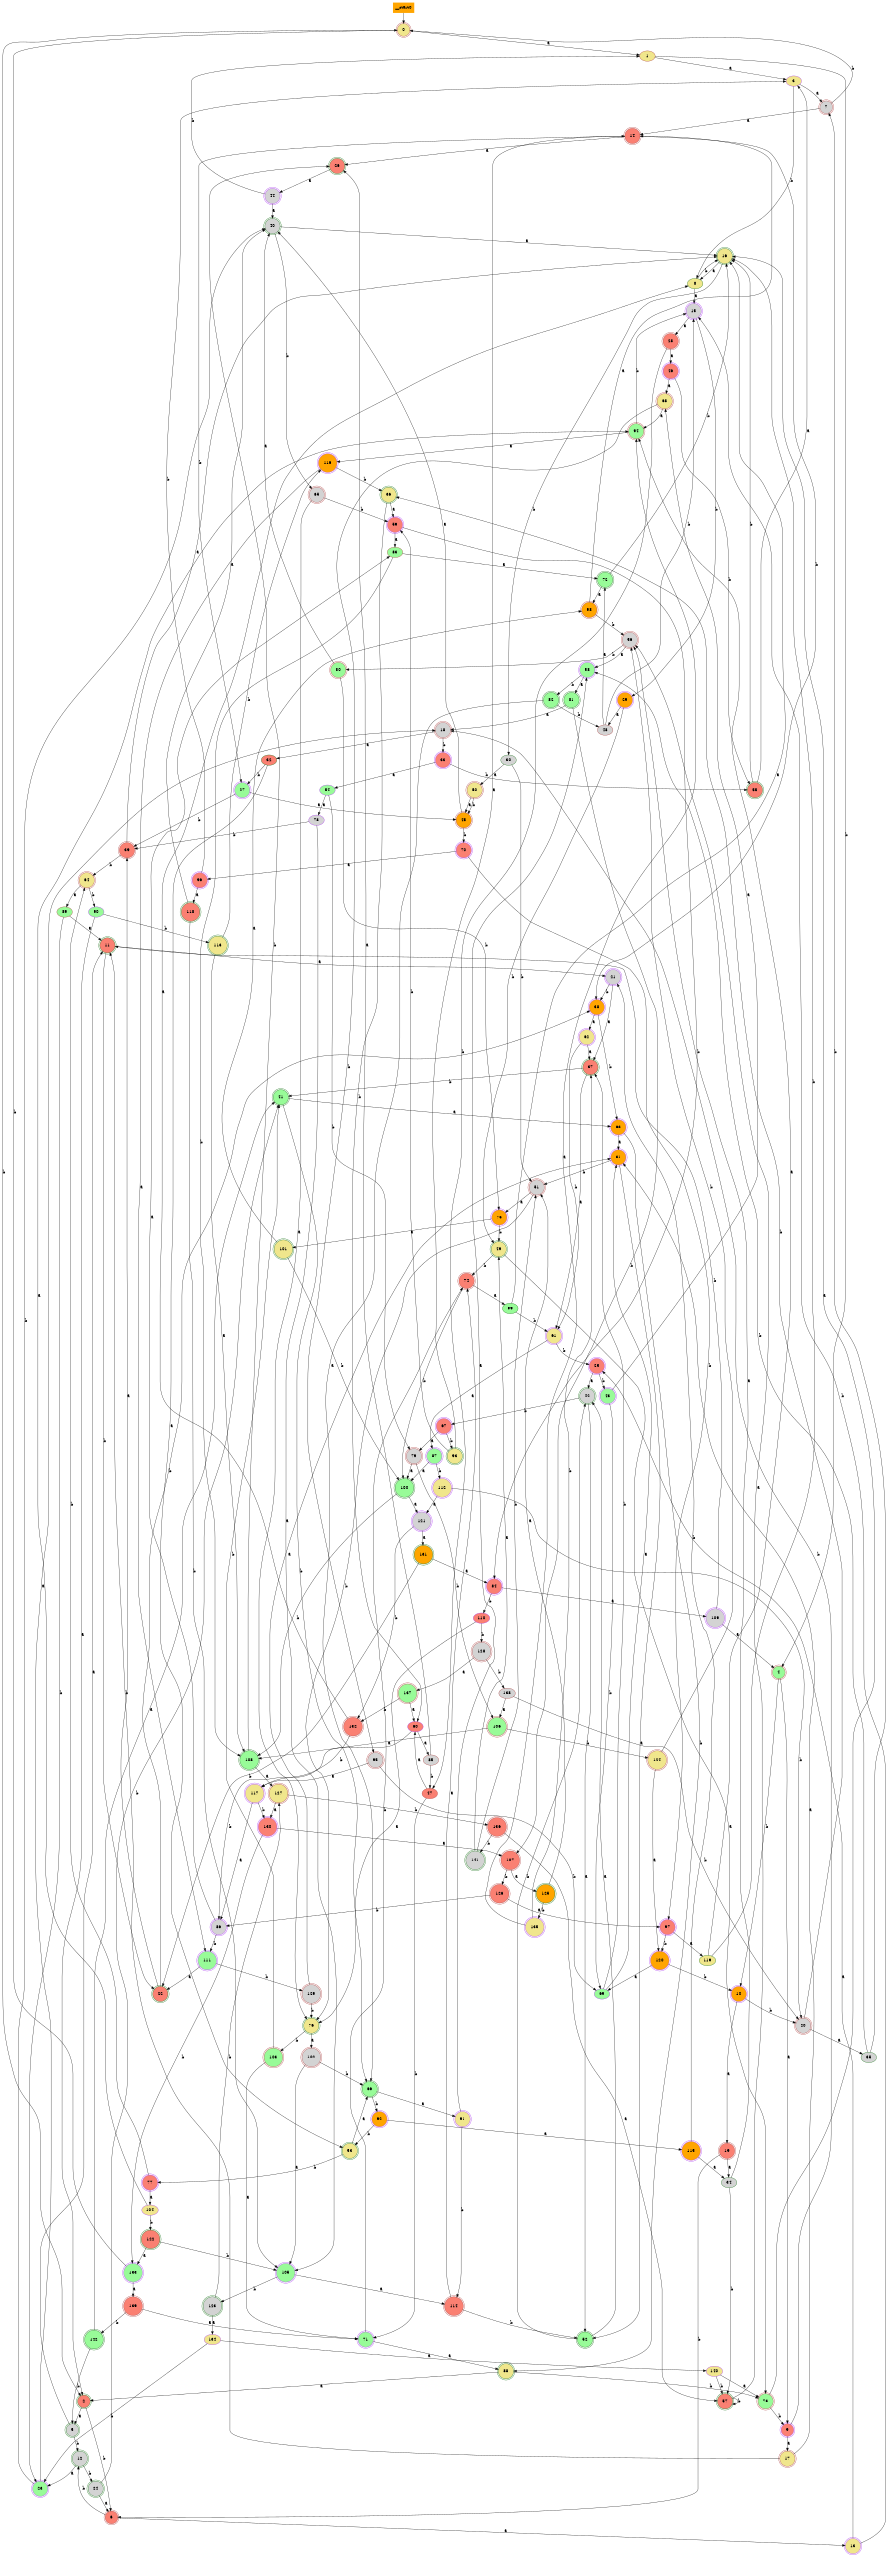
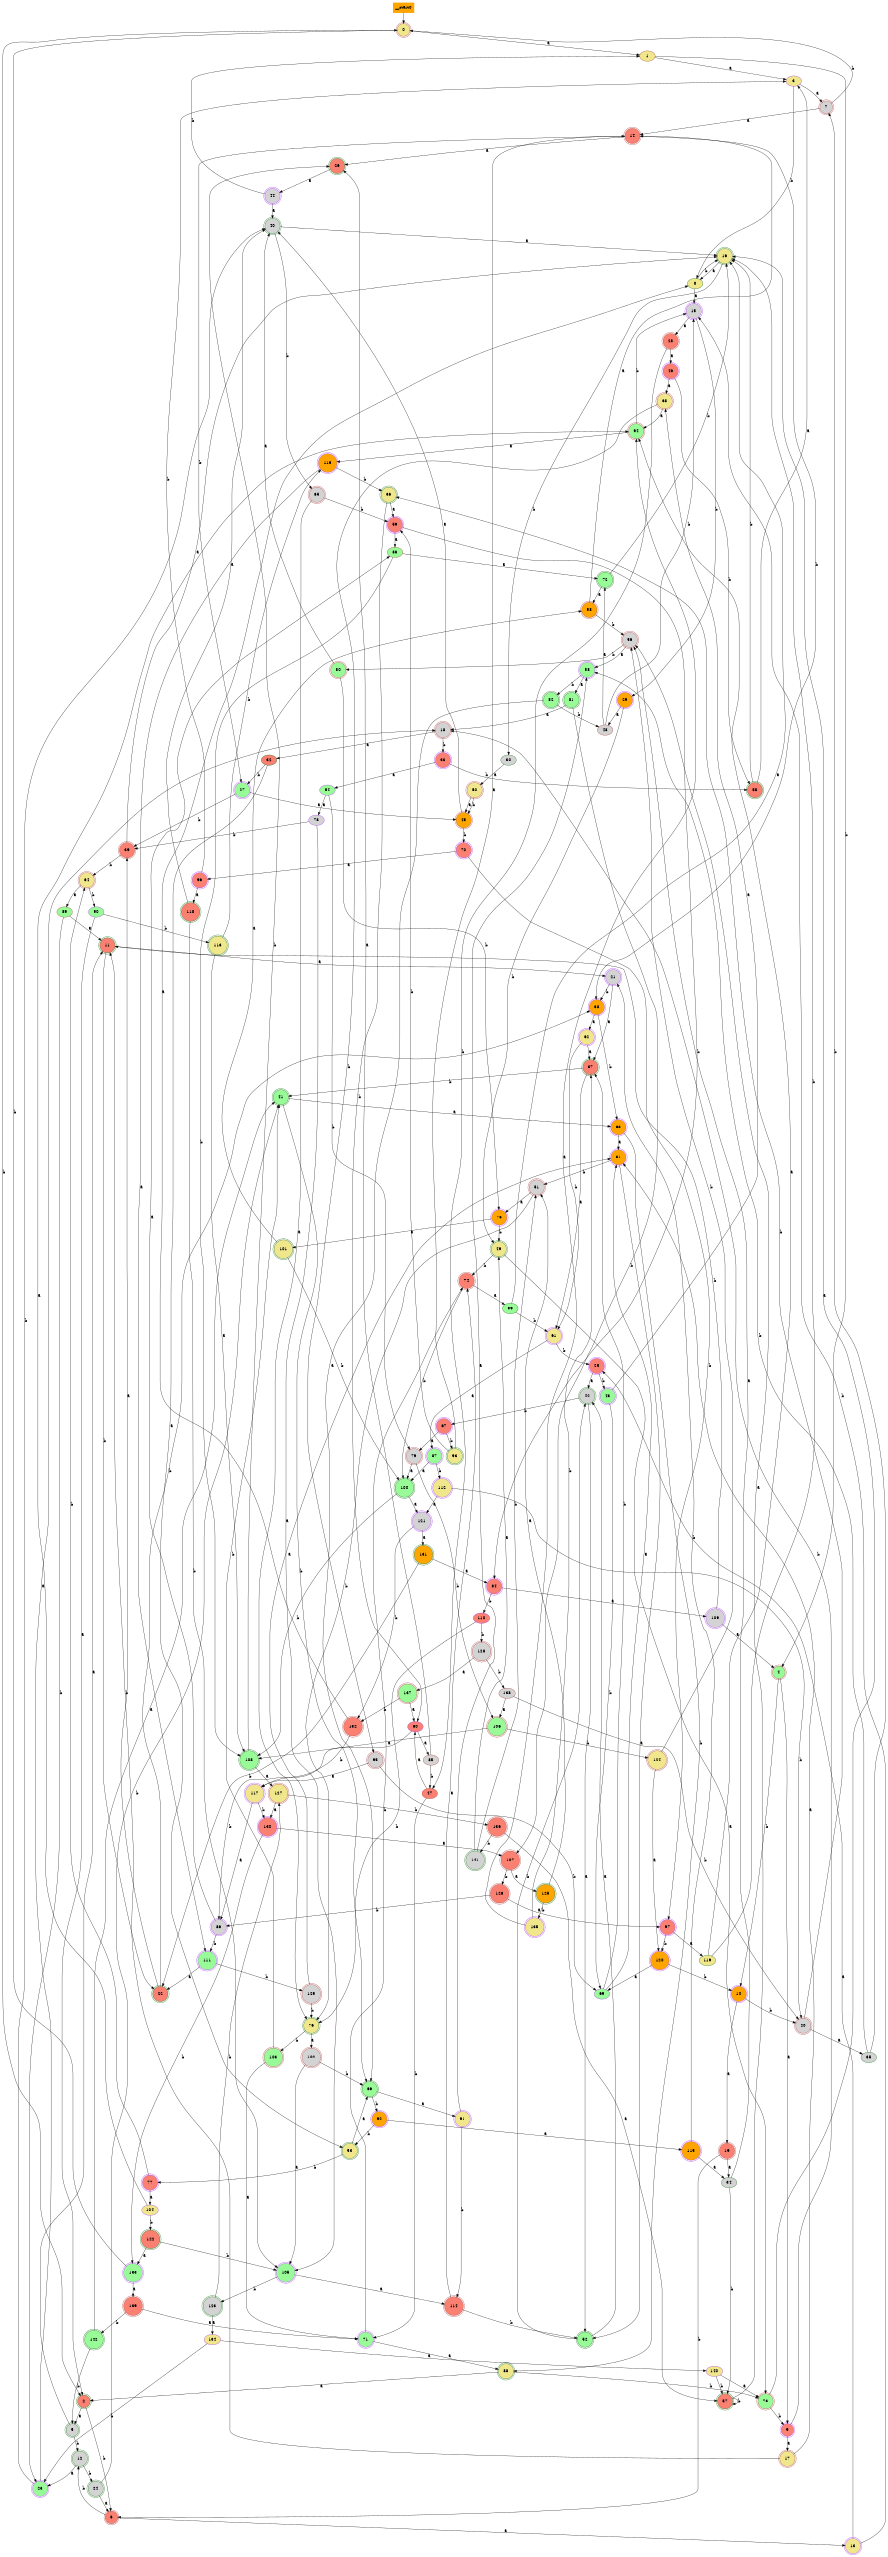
edge "30" -> "51": removed, label "b"
edge "110" -> "76": label "a" -> "b"
